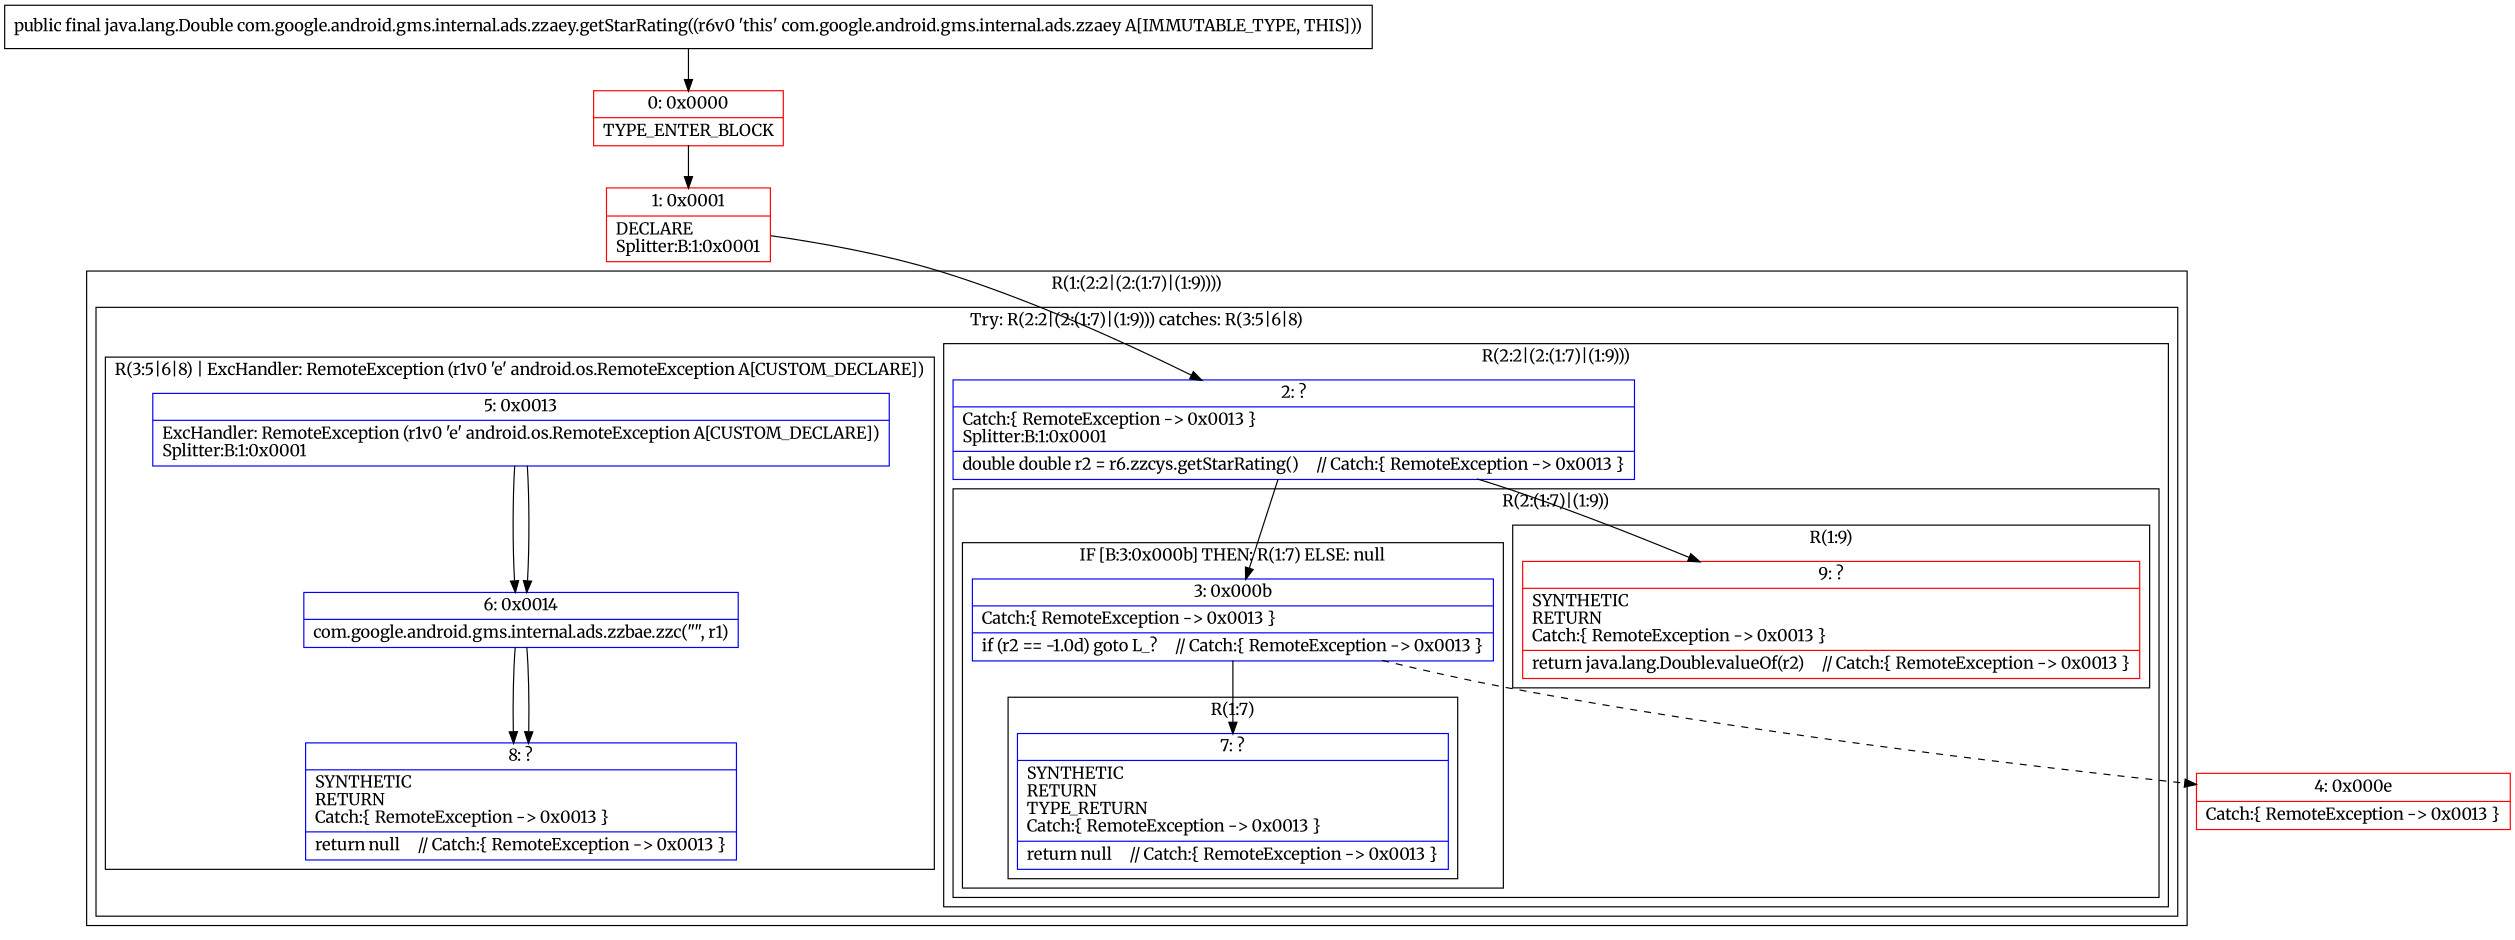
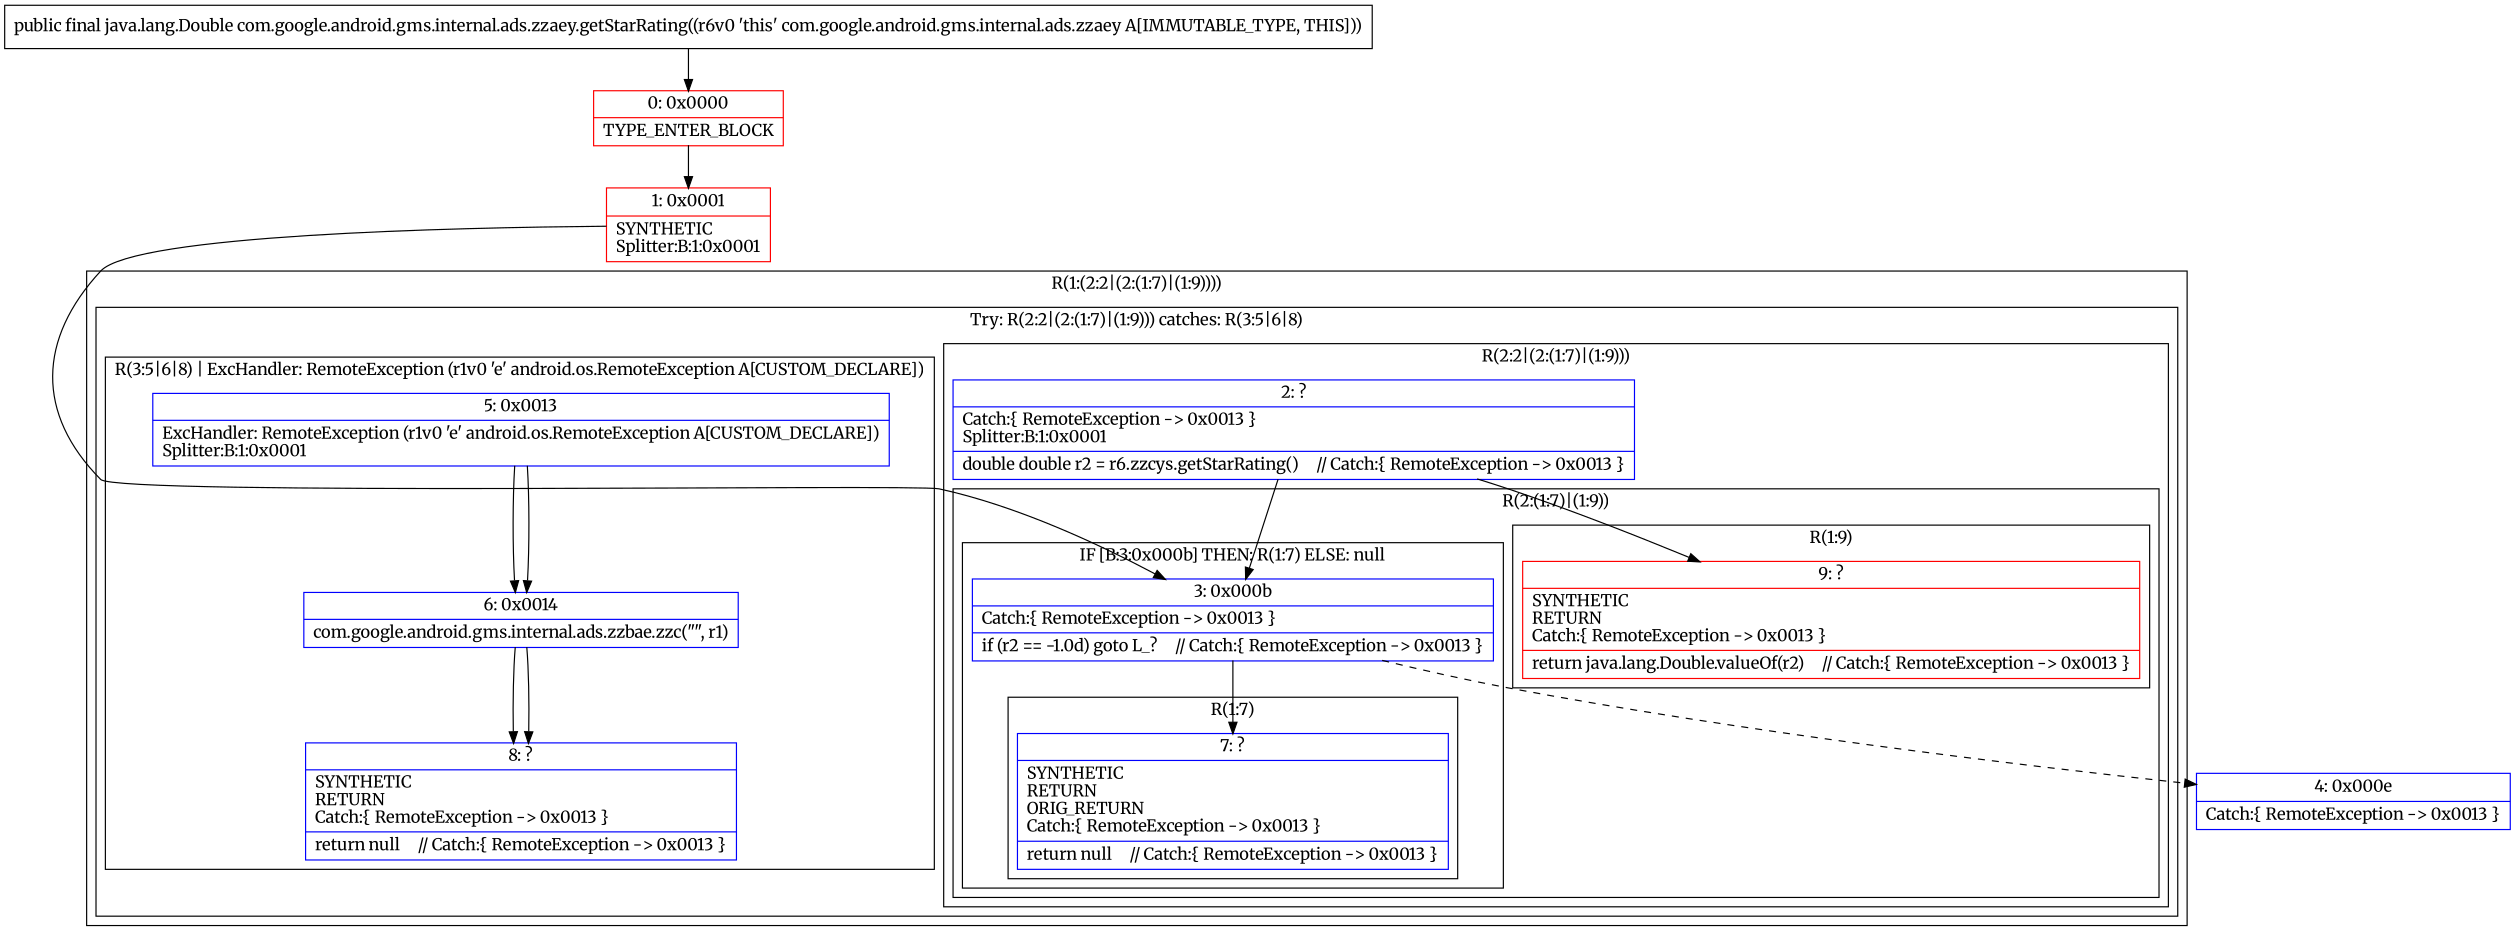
node "1: 0x0001": text "DECLARE" -> "SYNTHETIC"
edge "1: 0x0001" -> "2: ?": now "1: 0x0001" -> "3: 0x000b"
node "4: 0x000e": color red -> blue
node "7: ?": text "TYPE_RETURN" -> "ORIG_RETURN"
